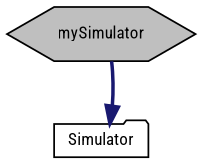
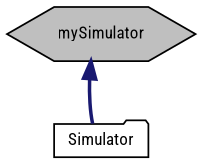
edge "mySimulator" -> "Simulator": reversed
